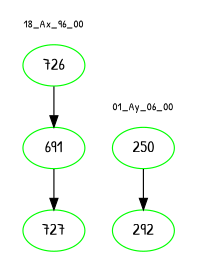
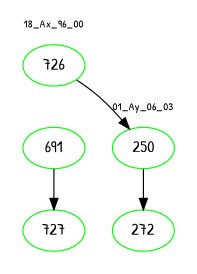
edge "726" -> "691": now "726" -> "250"
cluster "01_Ay_06_00": label "01_Ay_06_00" -> "01_Ay_06_03"
node "292": label "292" -> "272"
